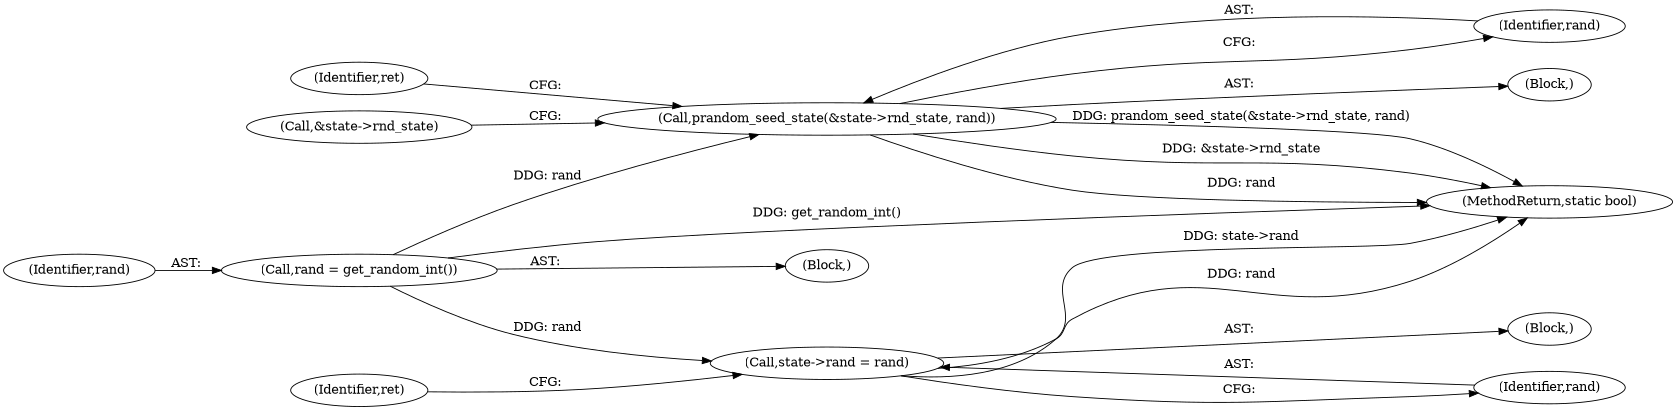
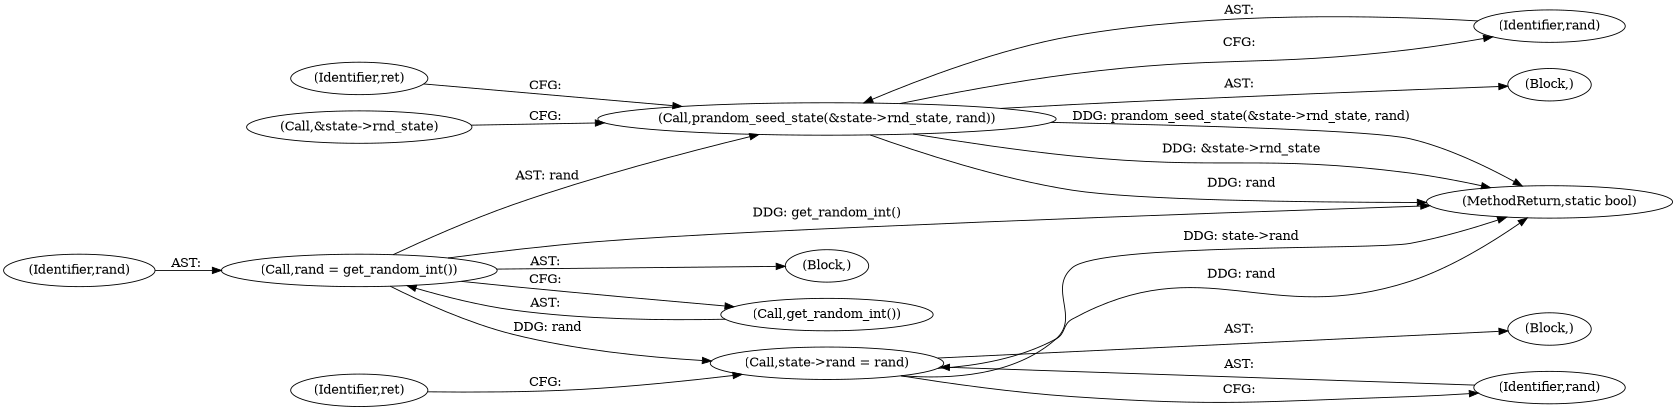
edge "(Call,rand = get_random_int())" -> "(Call,prandom_seed_state(&state->rnd_state, rand))": label "DDG: rand" -> "AST: rand"
node "(Call,get_random_int())": added
